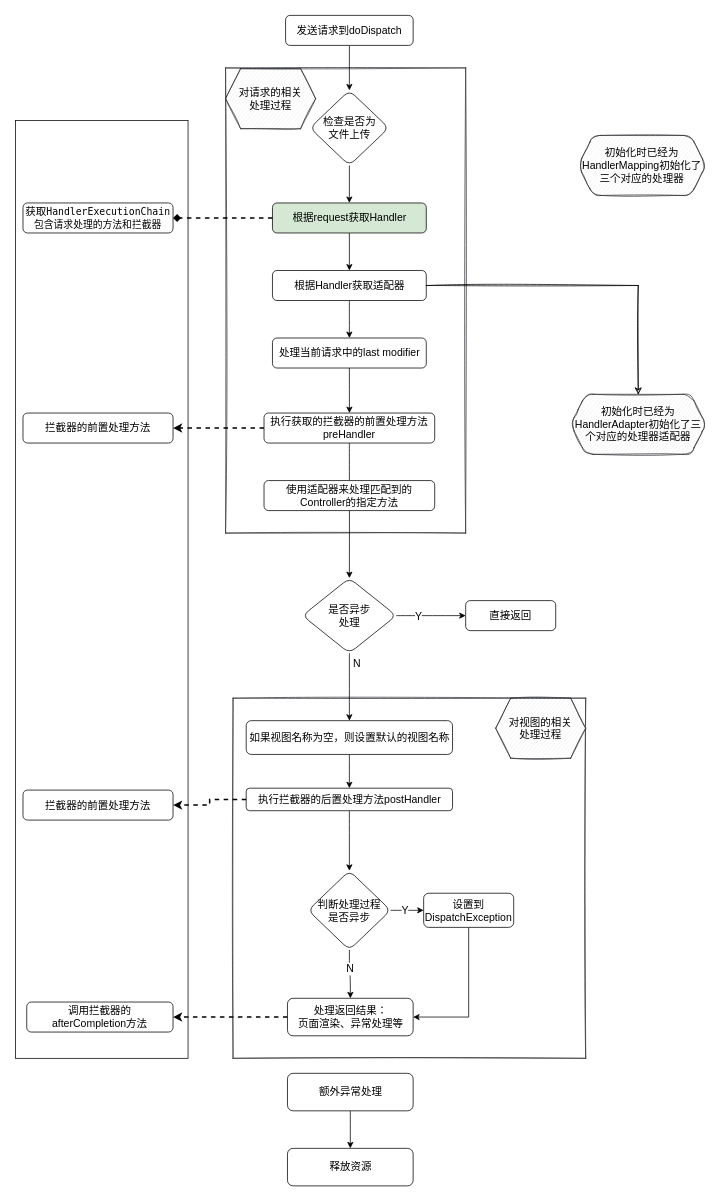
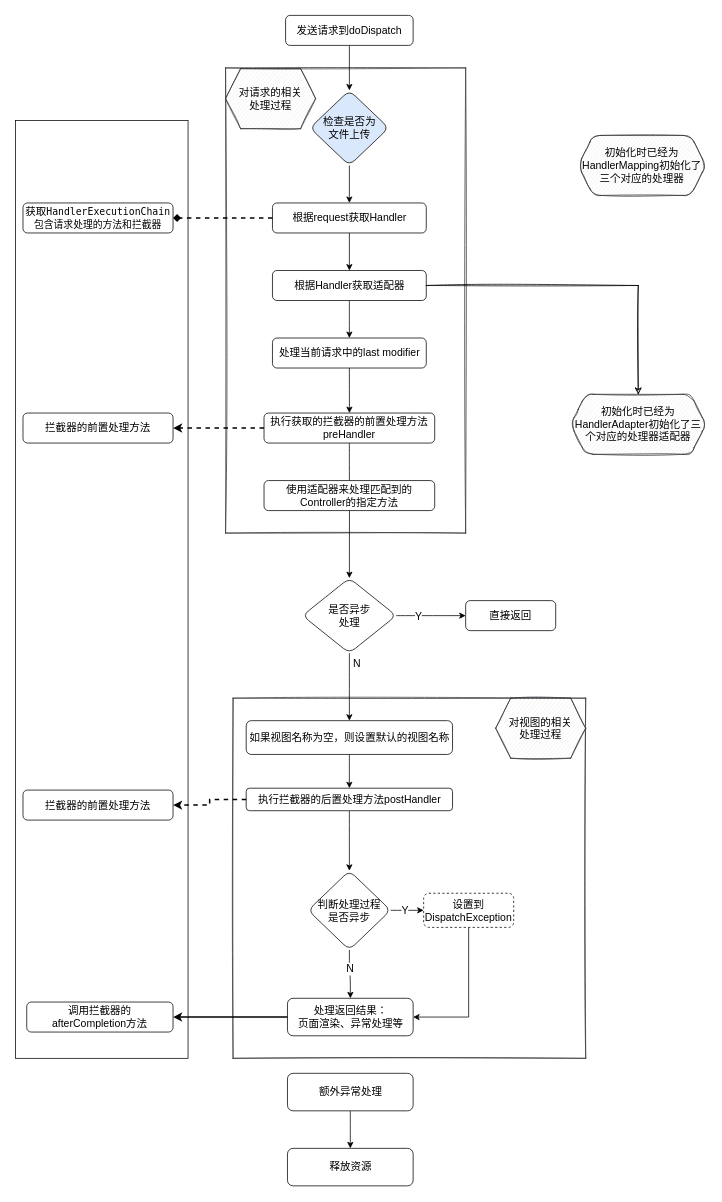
node "检查是否为文件上传": fillcolor #ffffff -> #dae8fc
node "根据request获取Handler": fillcolor #d5e8d4 -> #ffffff
node "设置到DispatchException": style solid -> dashed
edge "处理返回结果： 页面渲染、异常处理等" -> "调用拦截器的 afterCompletion方法": style dashed -> solid
